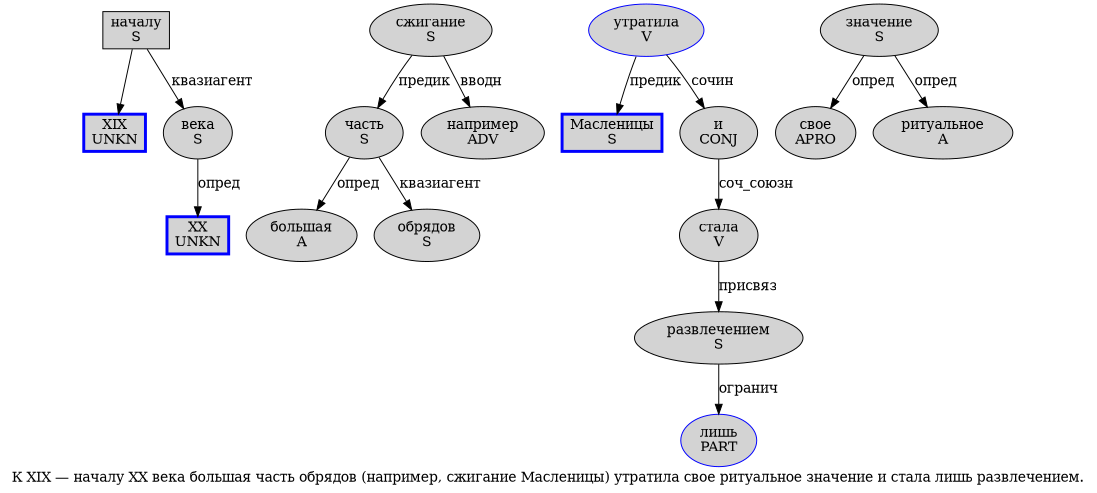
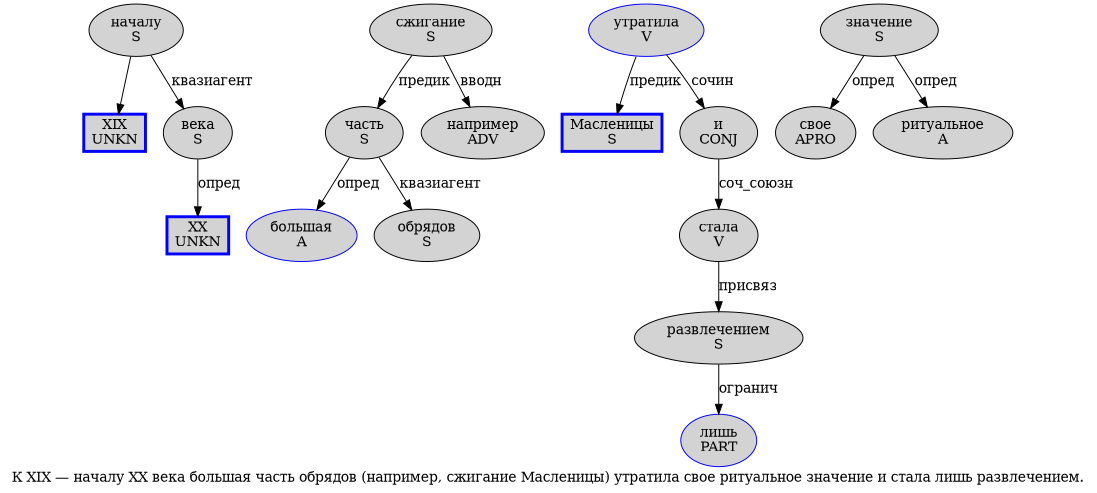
node "началу S": shape box -> ellipse
node "большая A": color black -> blue
